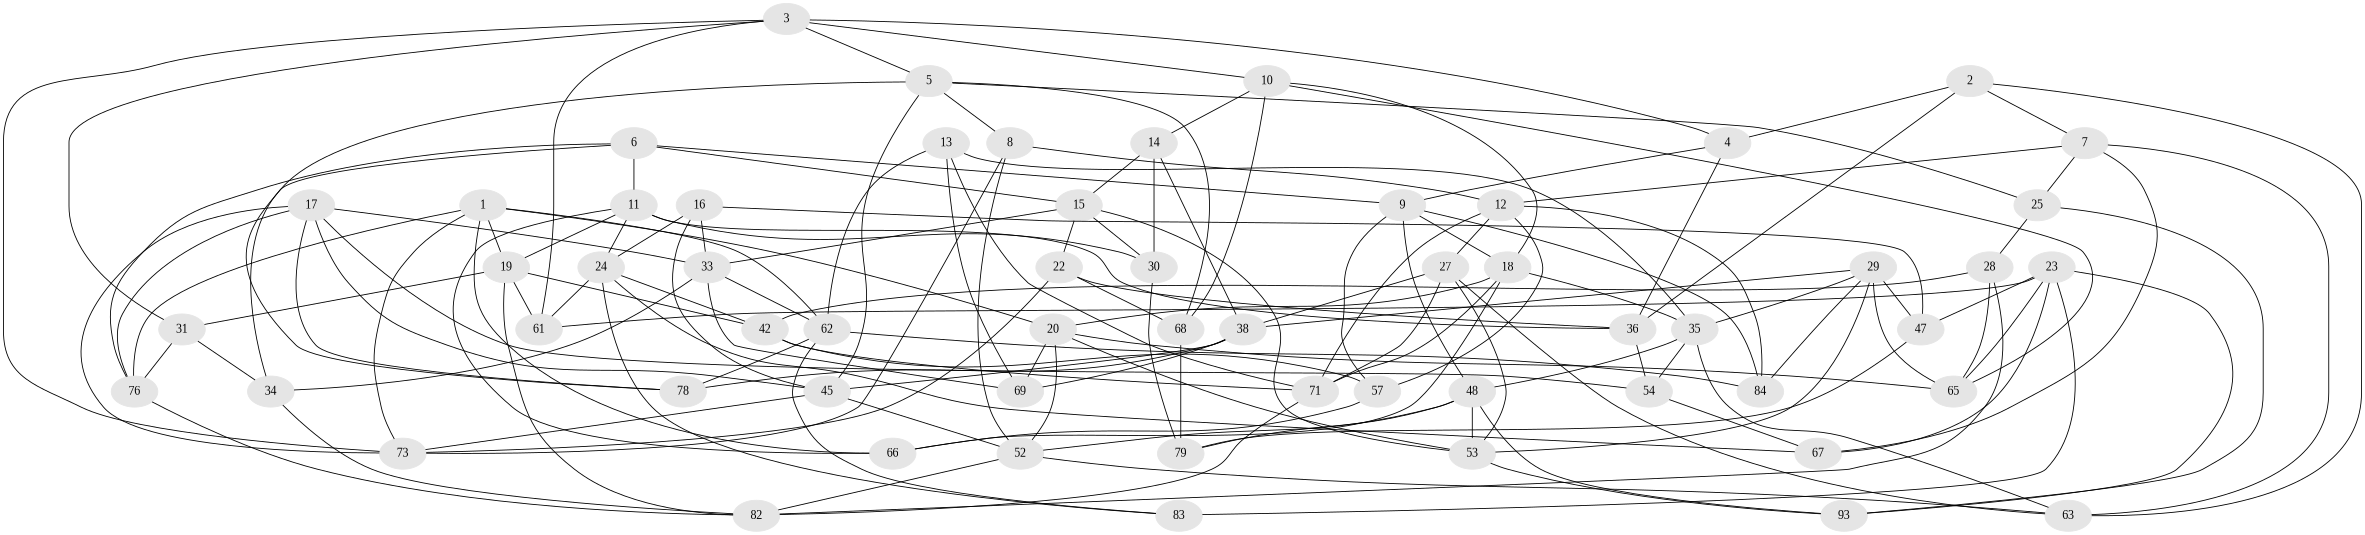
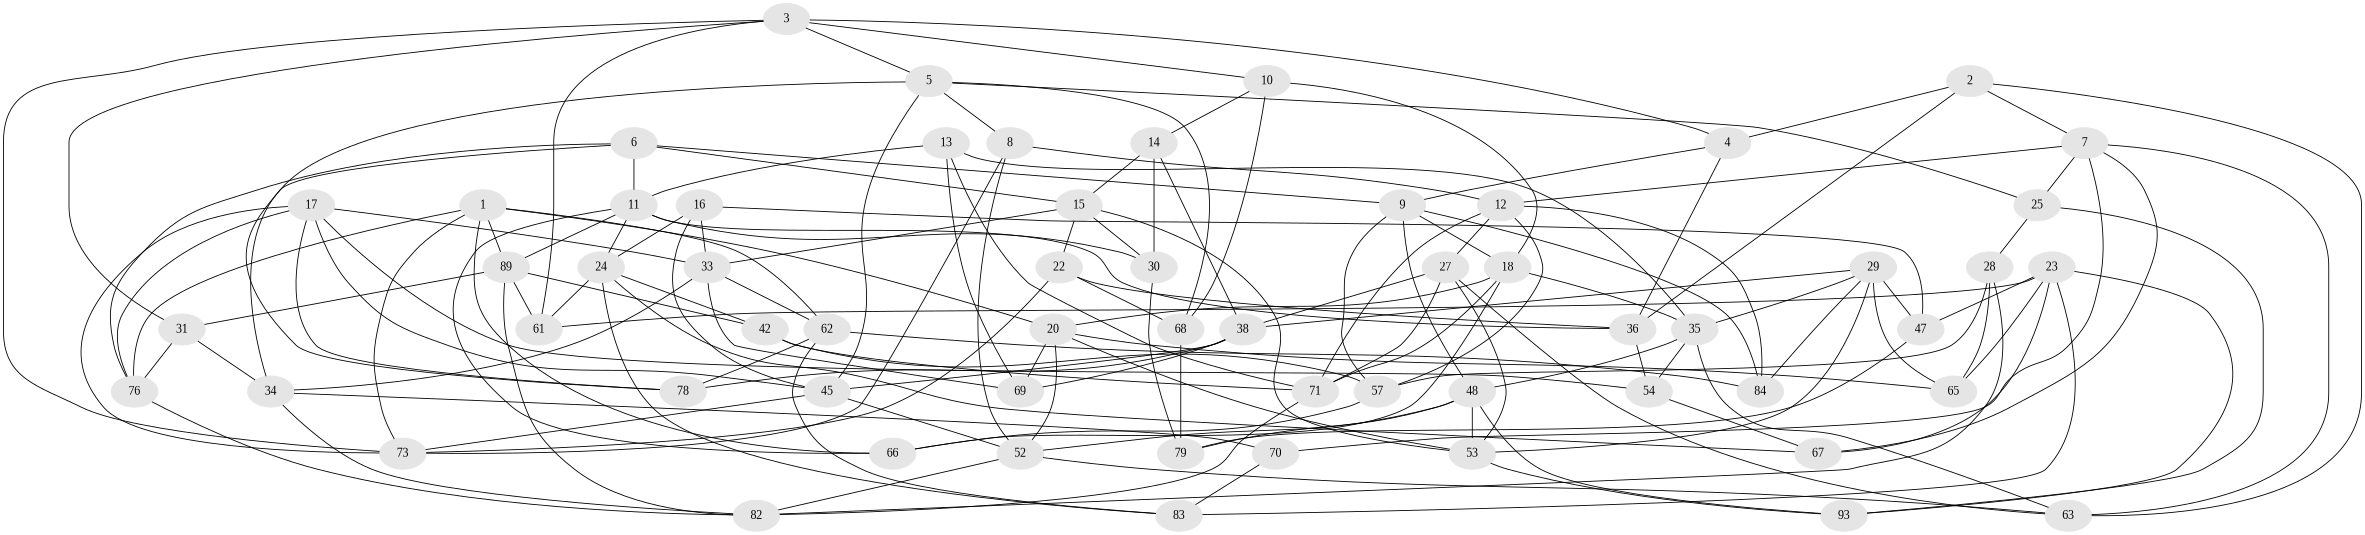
edge "10" -- "65": removed
edge "13" -- "62": now "13" -- "11"
node "19": label "19" -> "89"
edge "28" -- "42": now "28" -- "57"
node "70": added
